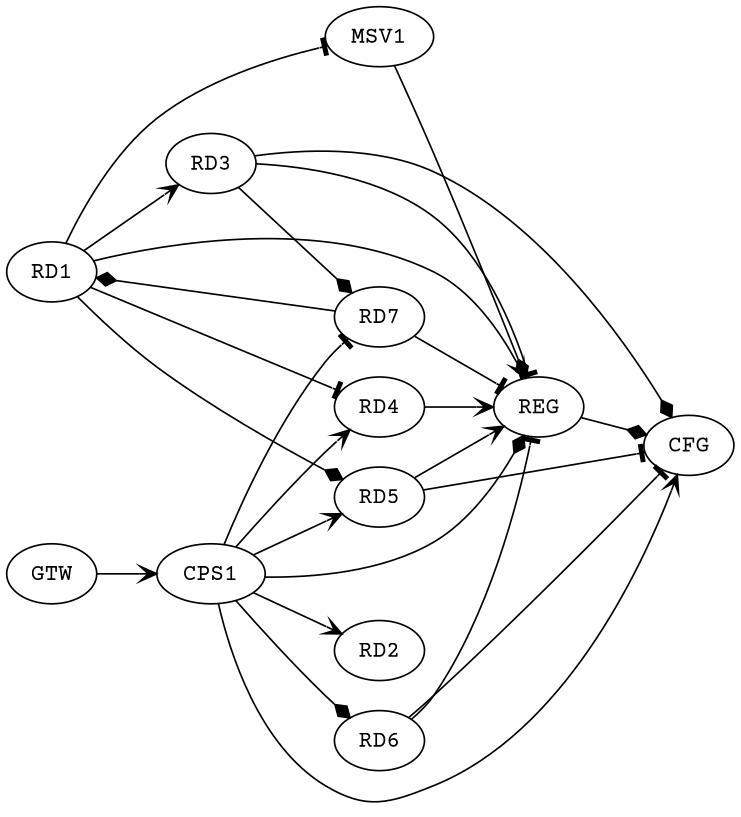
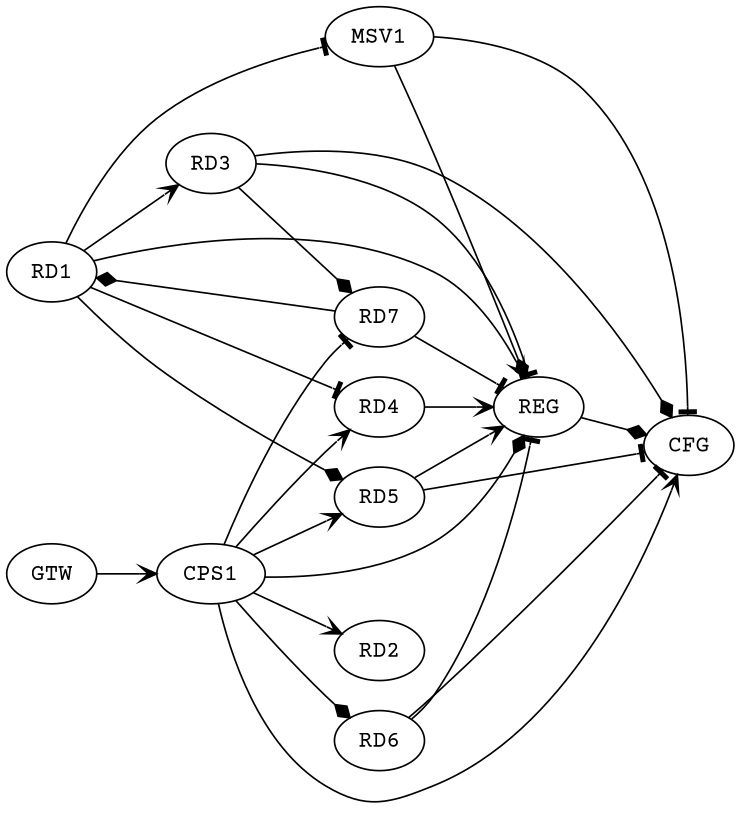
edge "MSV1" -> "CFG": added
